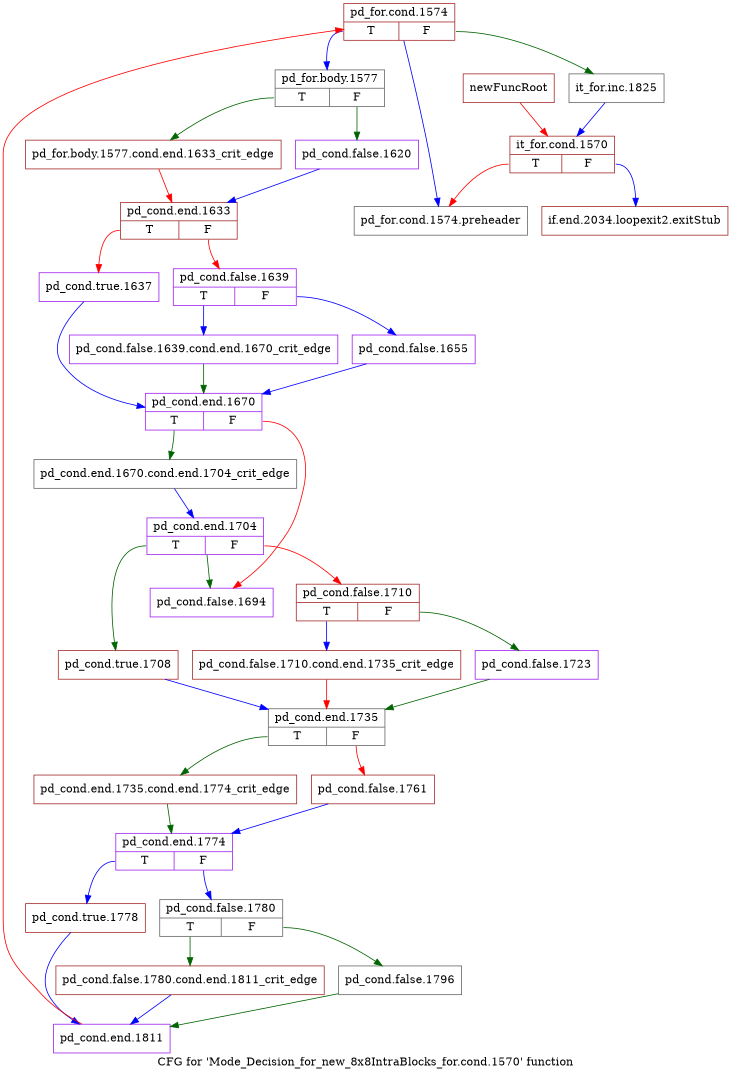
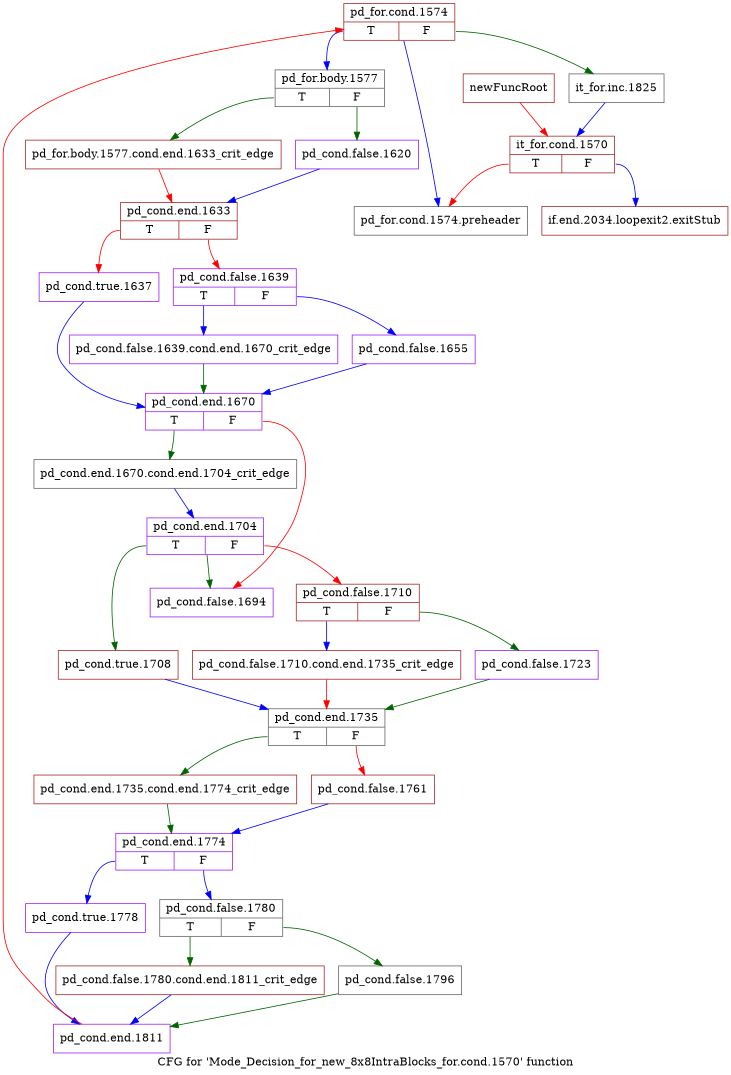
node "pd_cond.true.1778": color brown -> purple
